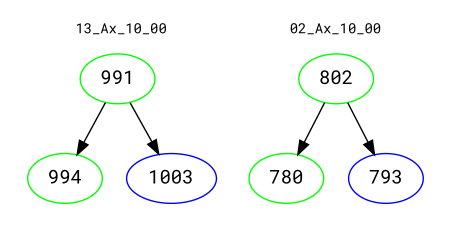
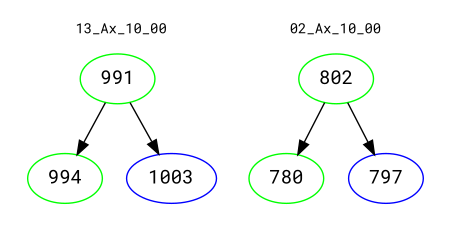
node "793": label "793" -> "797"
